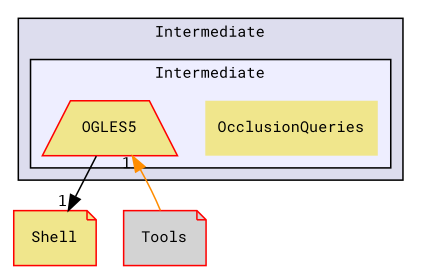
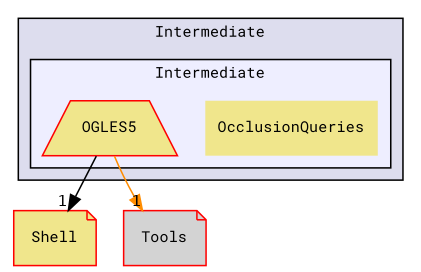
edge "Tools" -> "OGLES5": reversed
